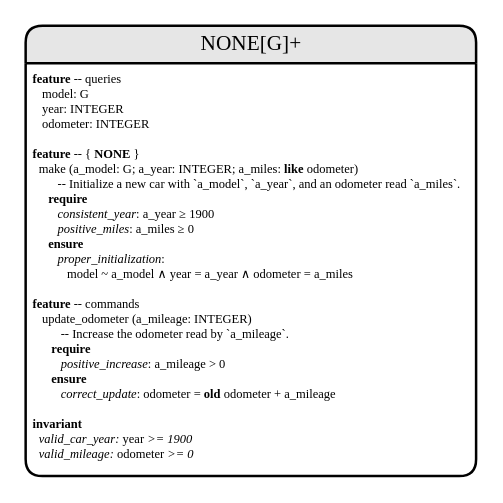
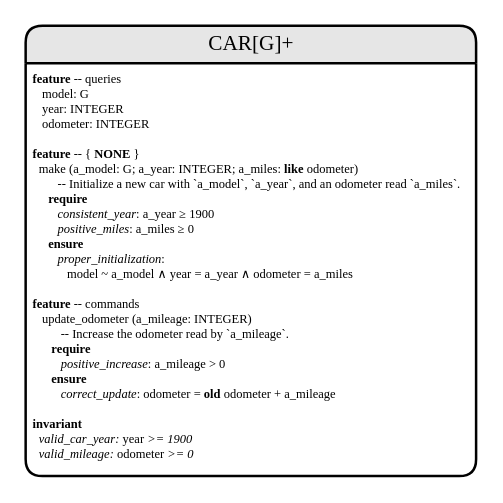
node "NONE[G]+": label "NONE[G]+" -> "CAR[G]+"
